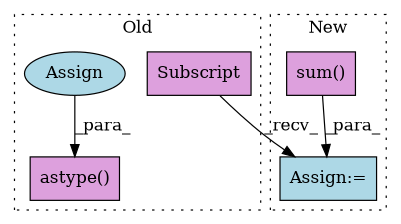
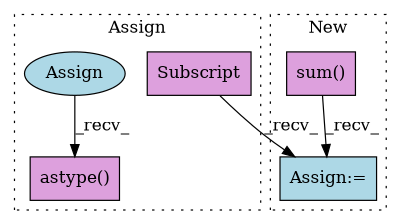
cluster "Old": label "Old" -> "Assign"
edge "Assign" -> "astype()": label "_para_" -> "_recv_"
edge "sum()" -> "Assign:=": label "_para_" -> "_recv_"
